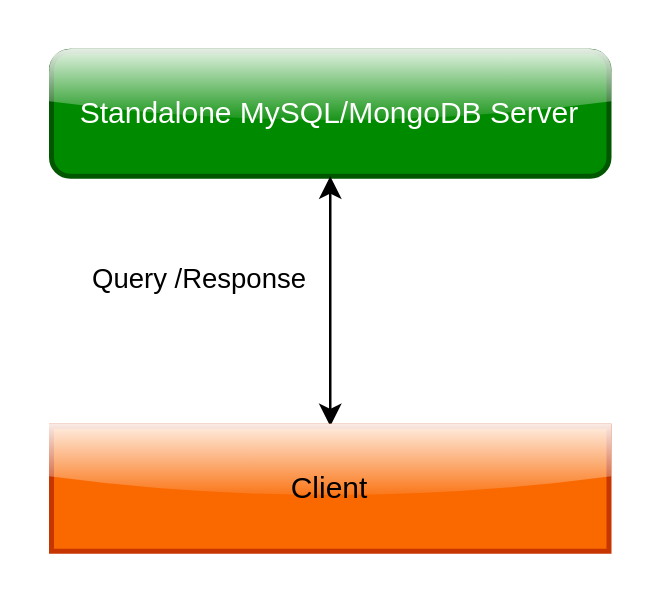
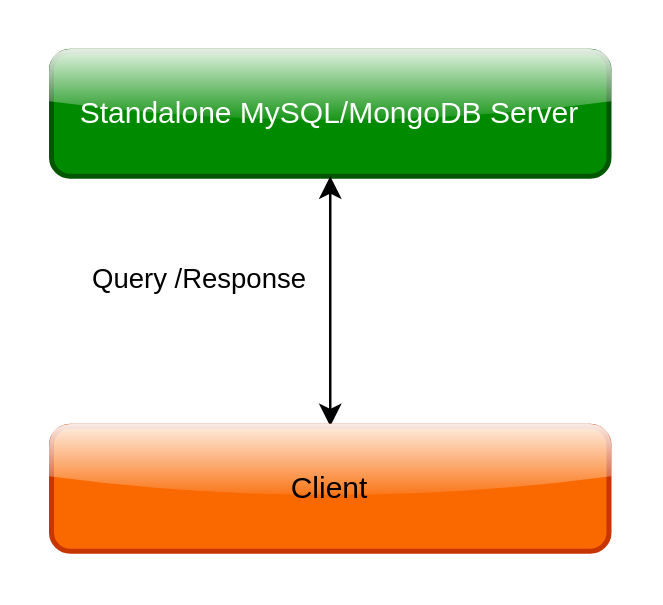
node "Client": shape rectangle -> rounded rectangle
